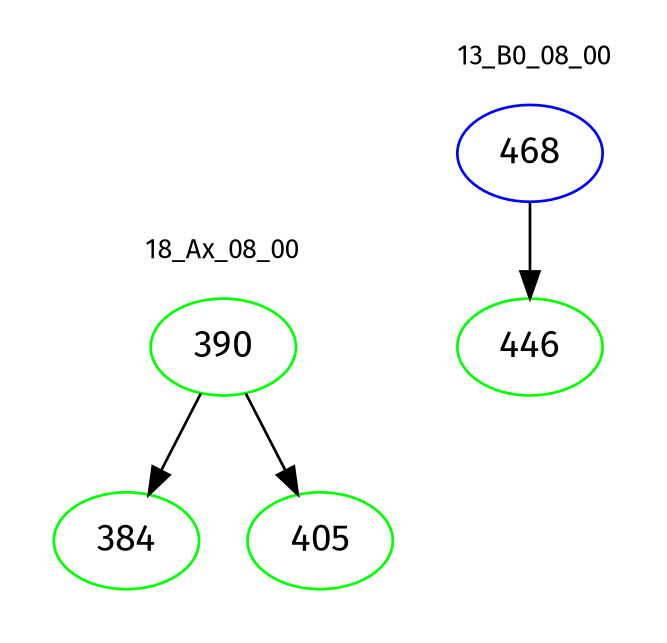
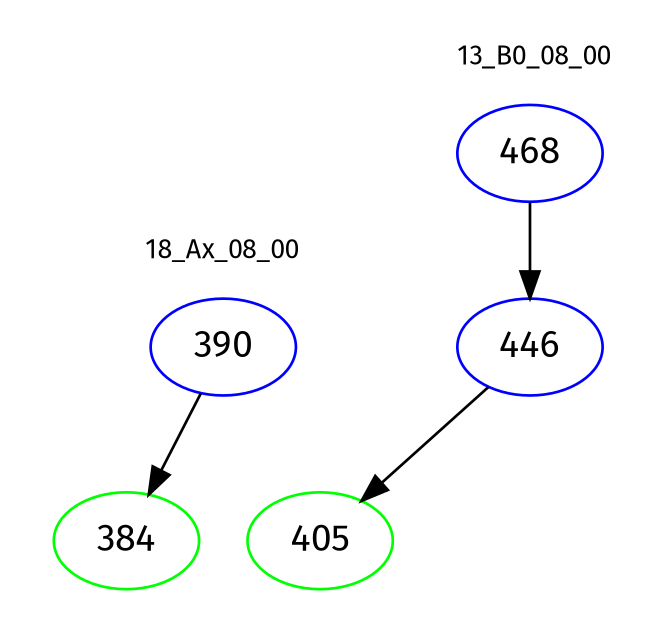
node "390": color green -> blue
node "446": color green -> blue
edge "390" -> "405": now "446" -> "405"
